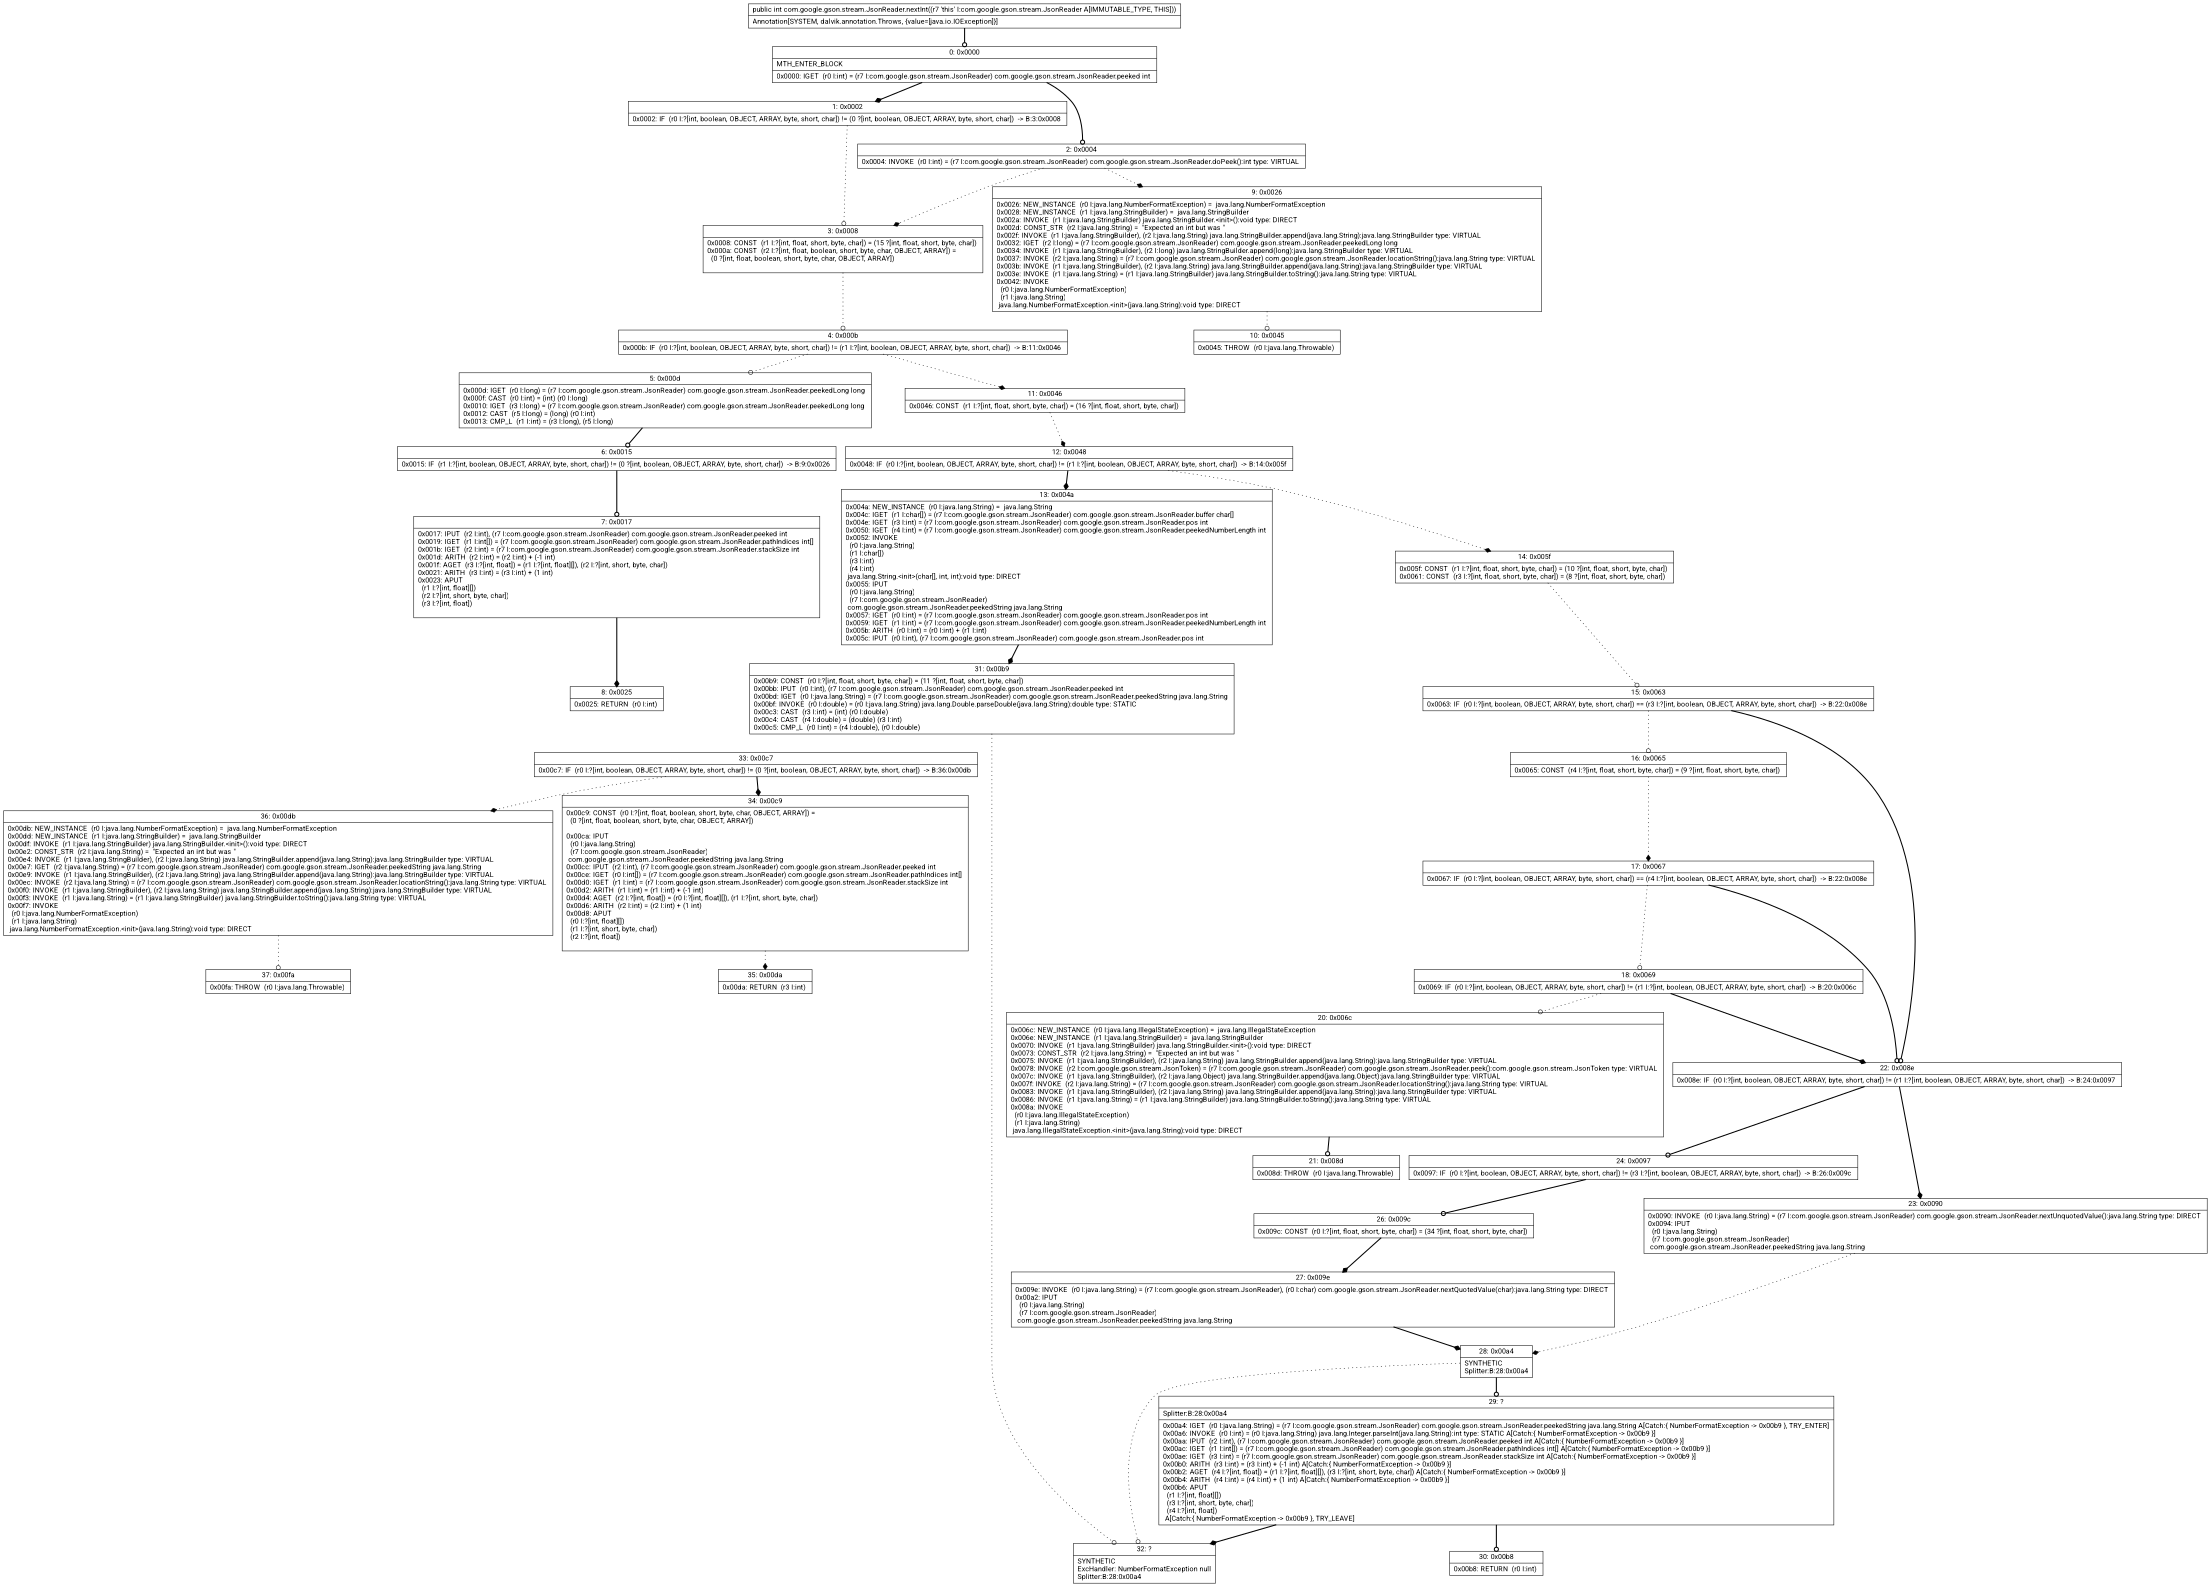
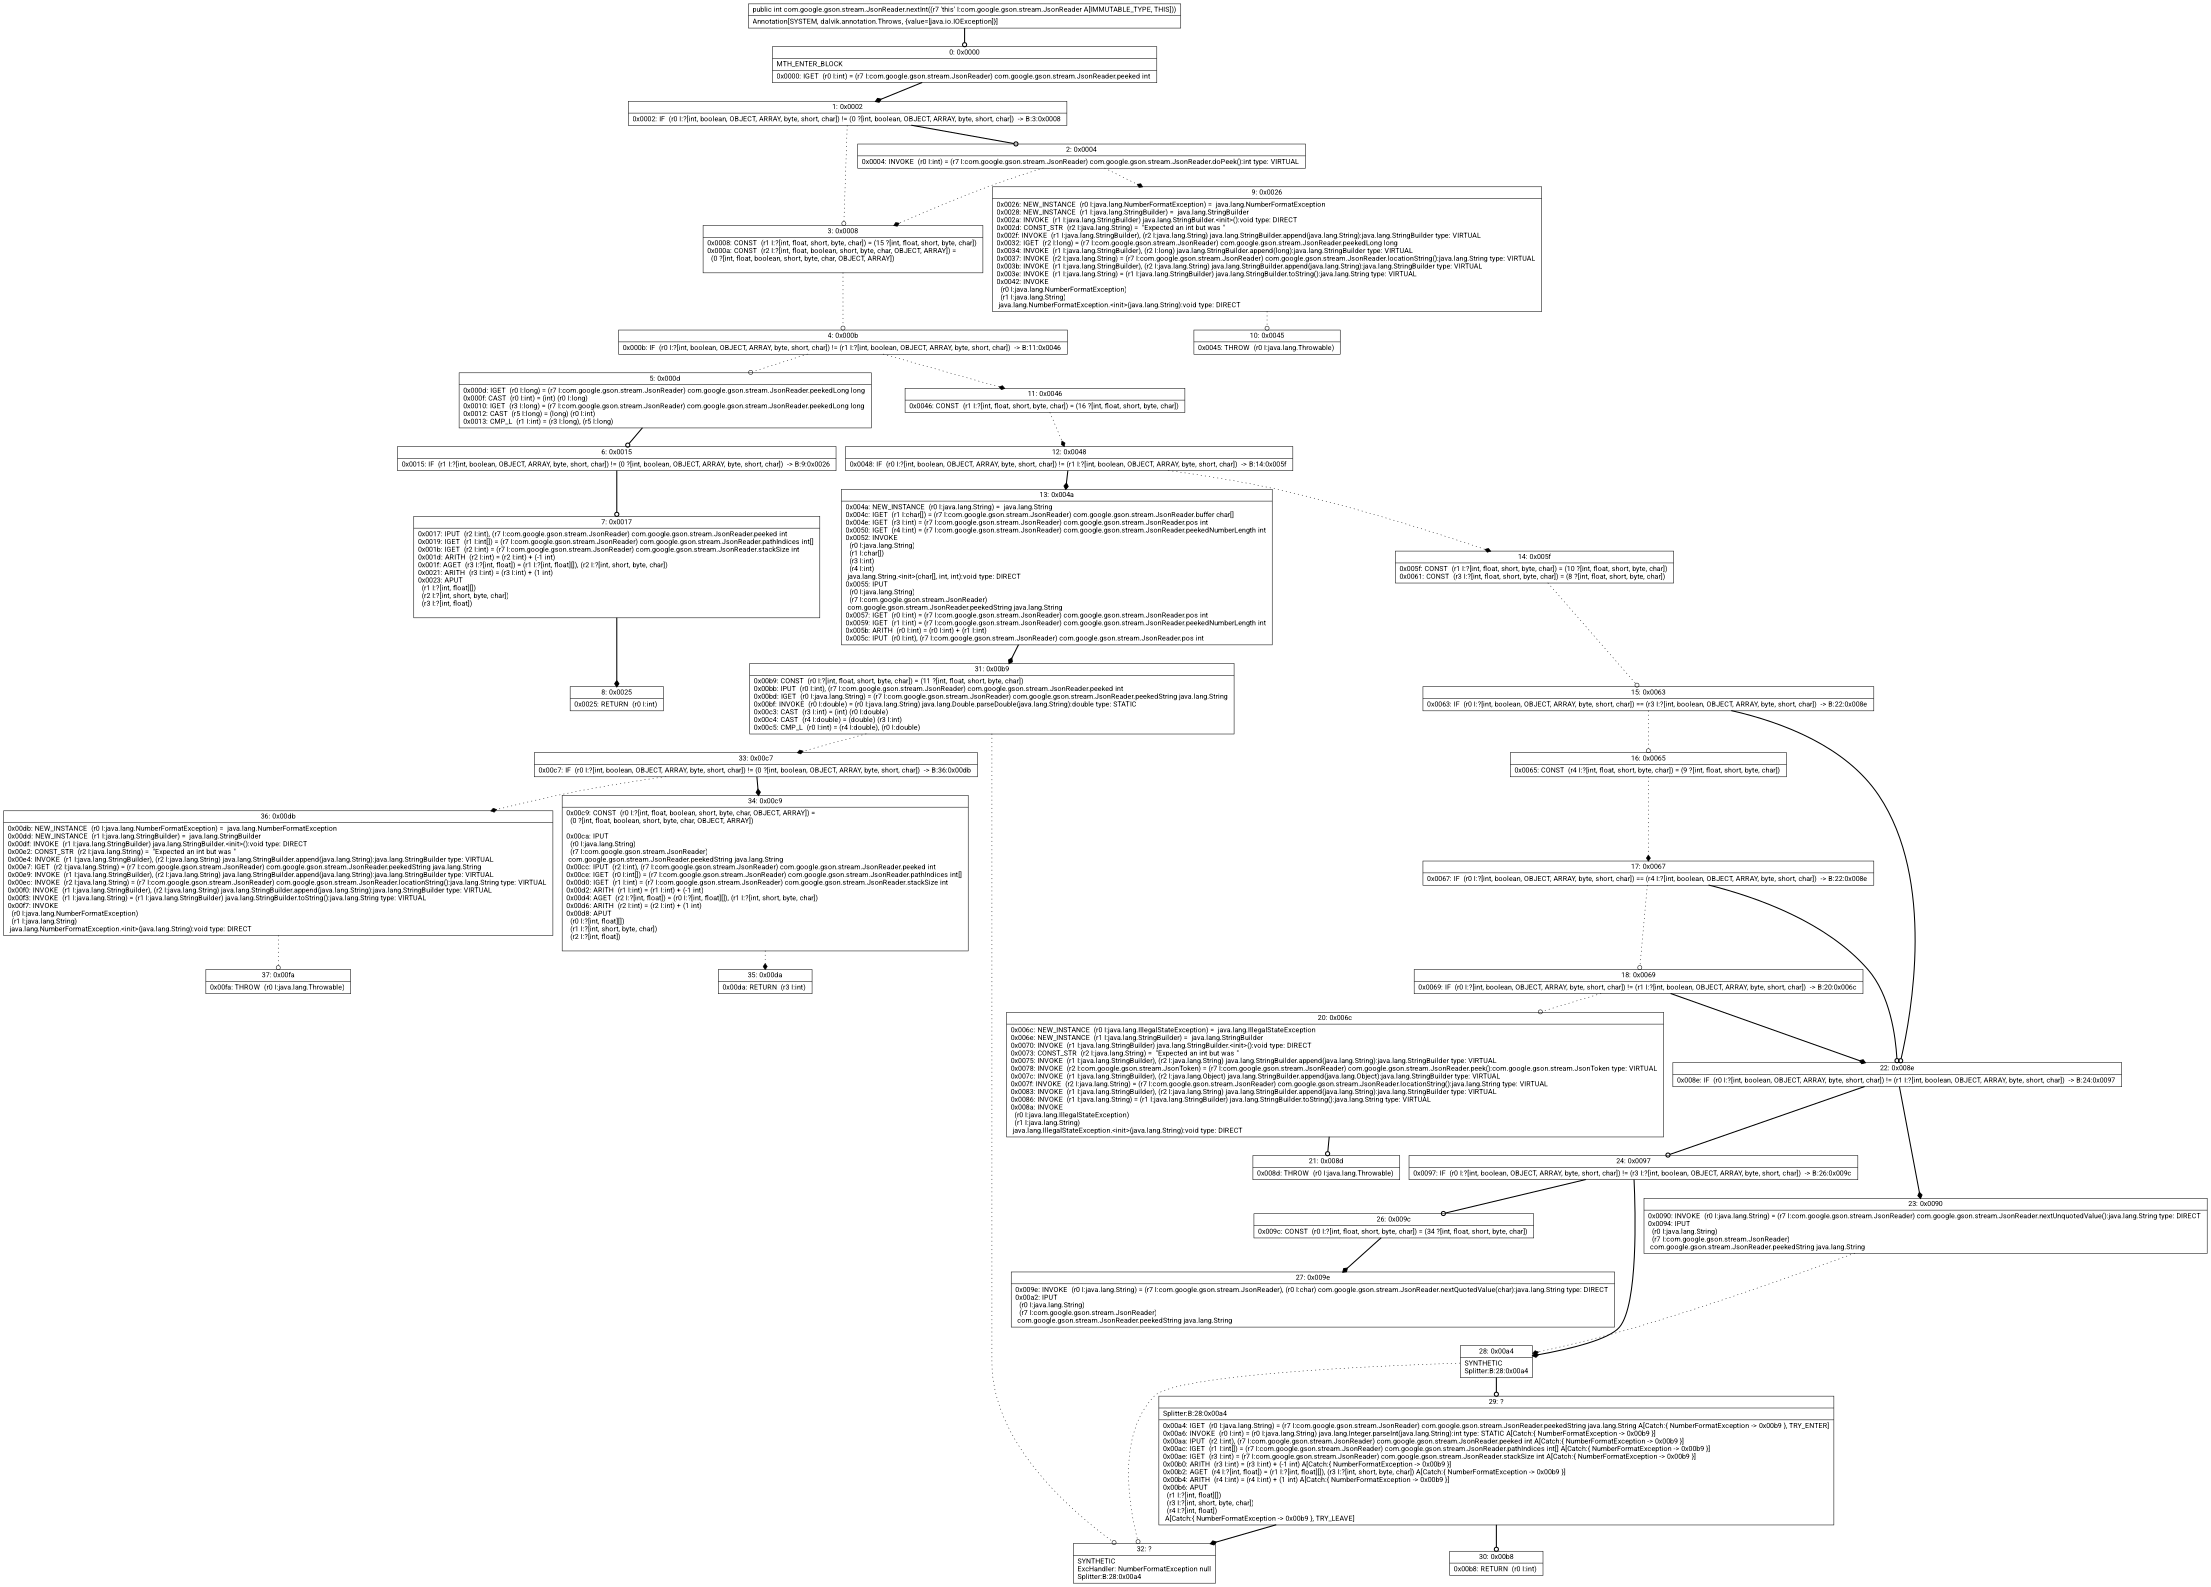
edge "0: 0x0000" -> "2: 0x0004": now "1: 0x0002" -> "2: 0x0004"
edge "31: 0x00b9" -> "33: 0x00c7": added
edge "27: 0x009e" -> "28: 0x00a4": now "24: 0x0097" -> "28: 0x00a4"
